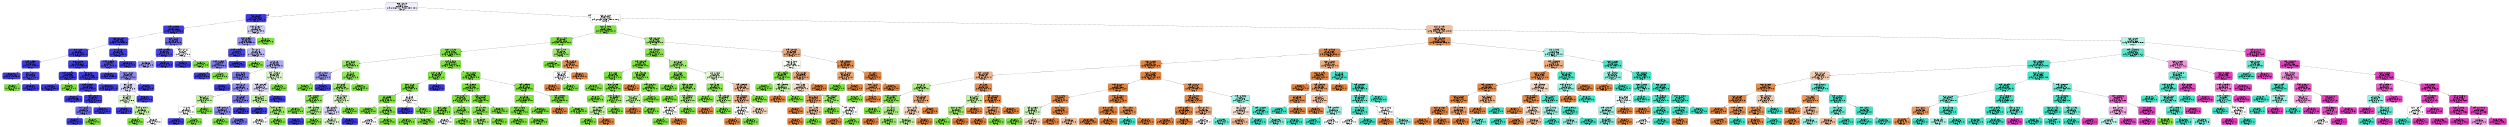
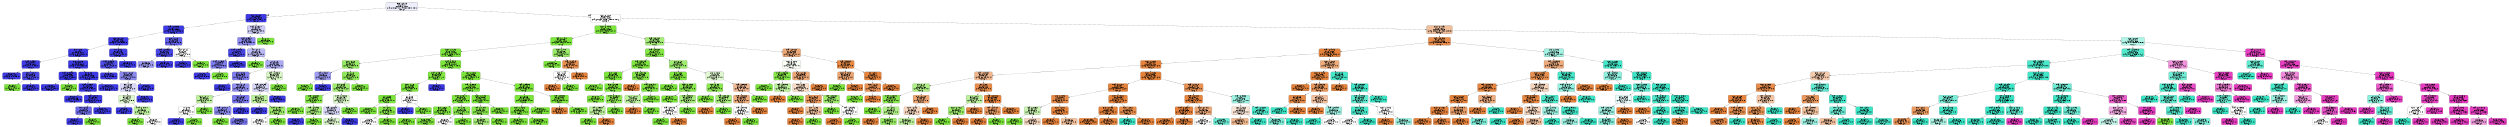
node "gini = 0.0 samples = 647 value = [0, 647, 0, 0, 0] class = l": label "gini = 0.0 samples = 647 value = [0, 647, 0, 0, 0] class = l" -> "gini = 0.0 samples = 647 value = [0, 647, 0, 0, 0] samples = l"
node "gini = 0.0 samples = 6 value = [6, 0, 0, 0, 0] class = c": fillcolor #f6d5bd -> #e58139
node "gini = 0.133 carat = 14 value = [0, 0, 13, 0, 1] class = u": label "gini = 0.133 carat = 14 value = [0, 0, 13, 0, 1] class = u" -> "gini = 0.133 samples = 14 value = [0, 0, 13, 0, 1] class = u"
